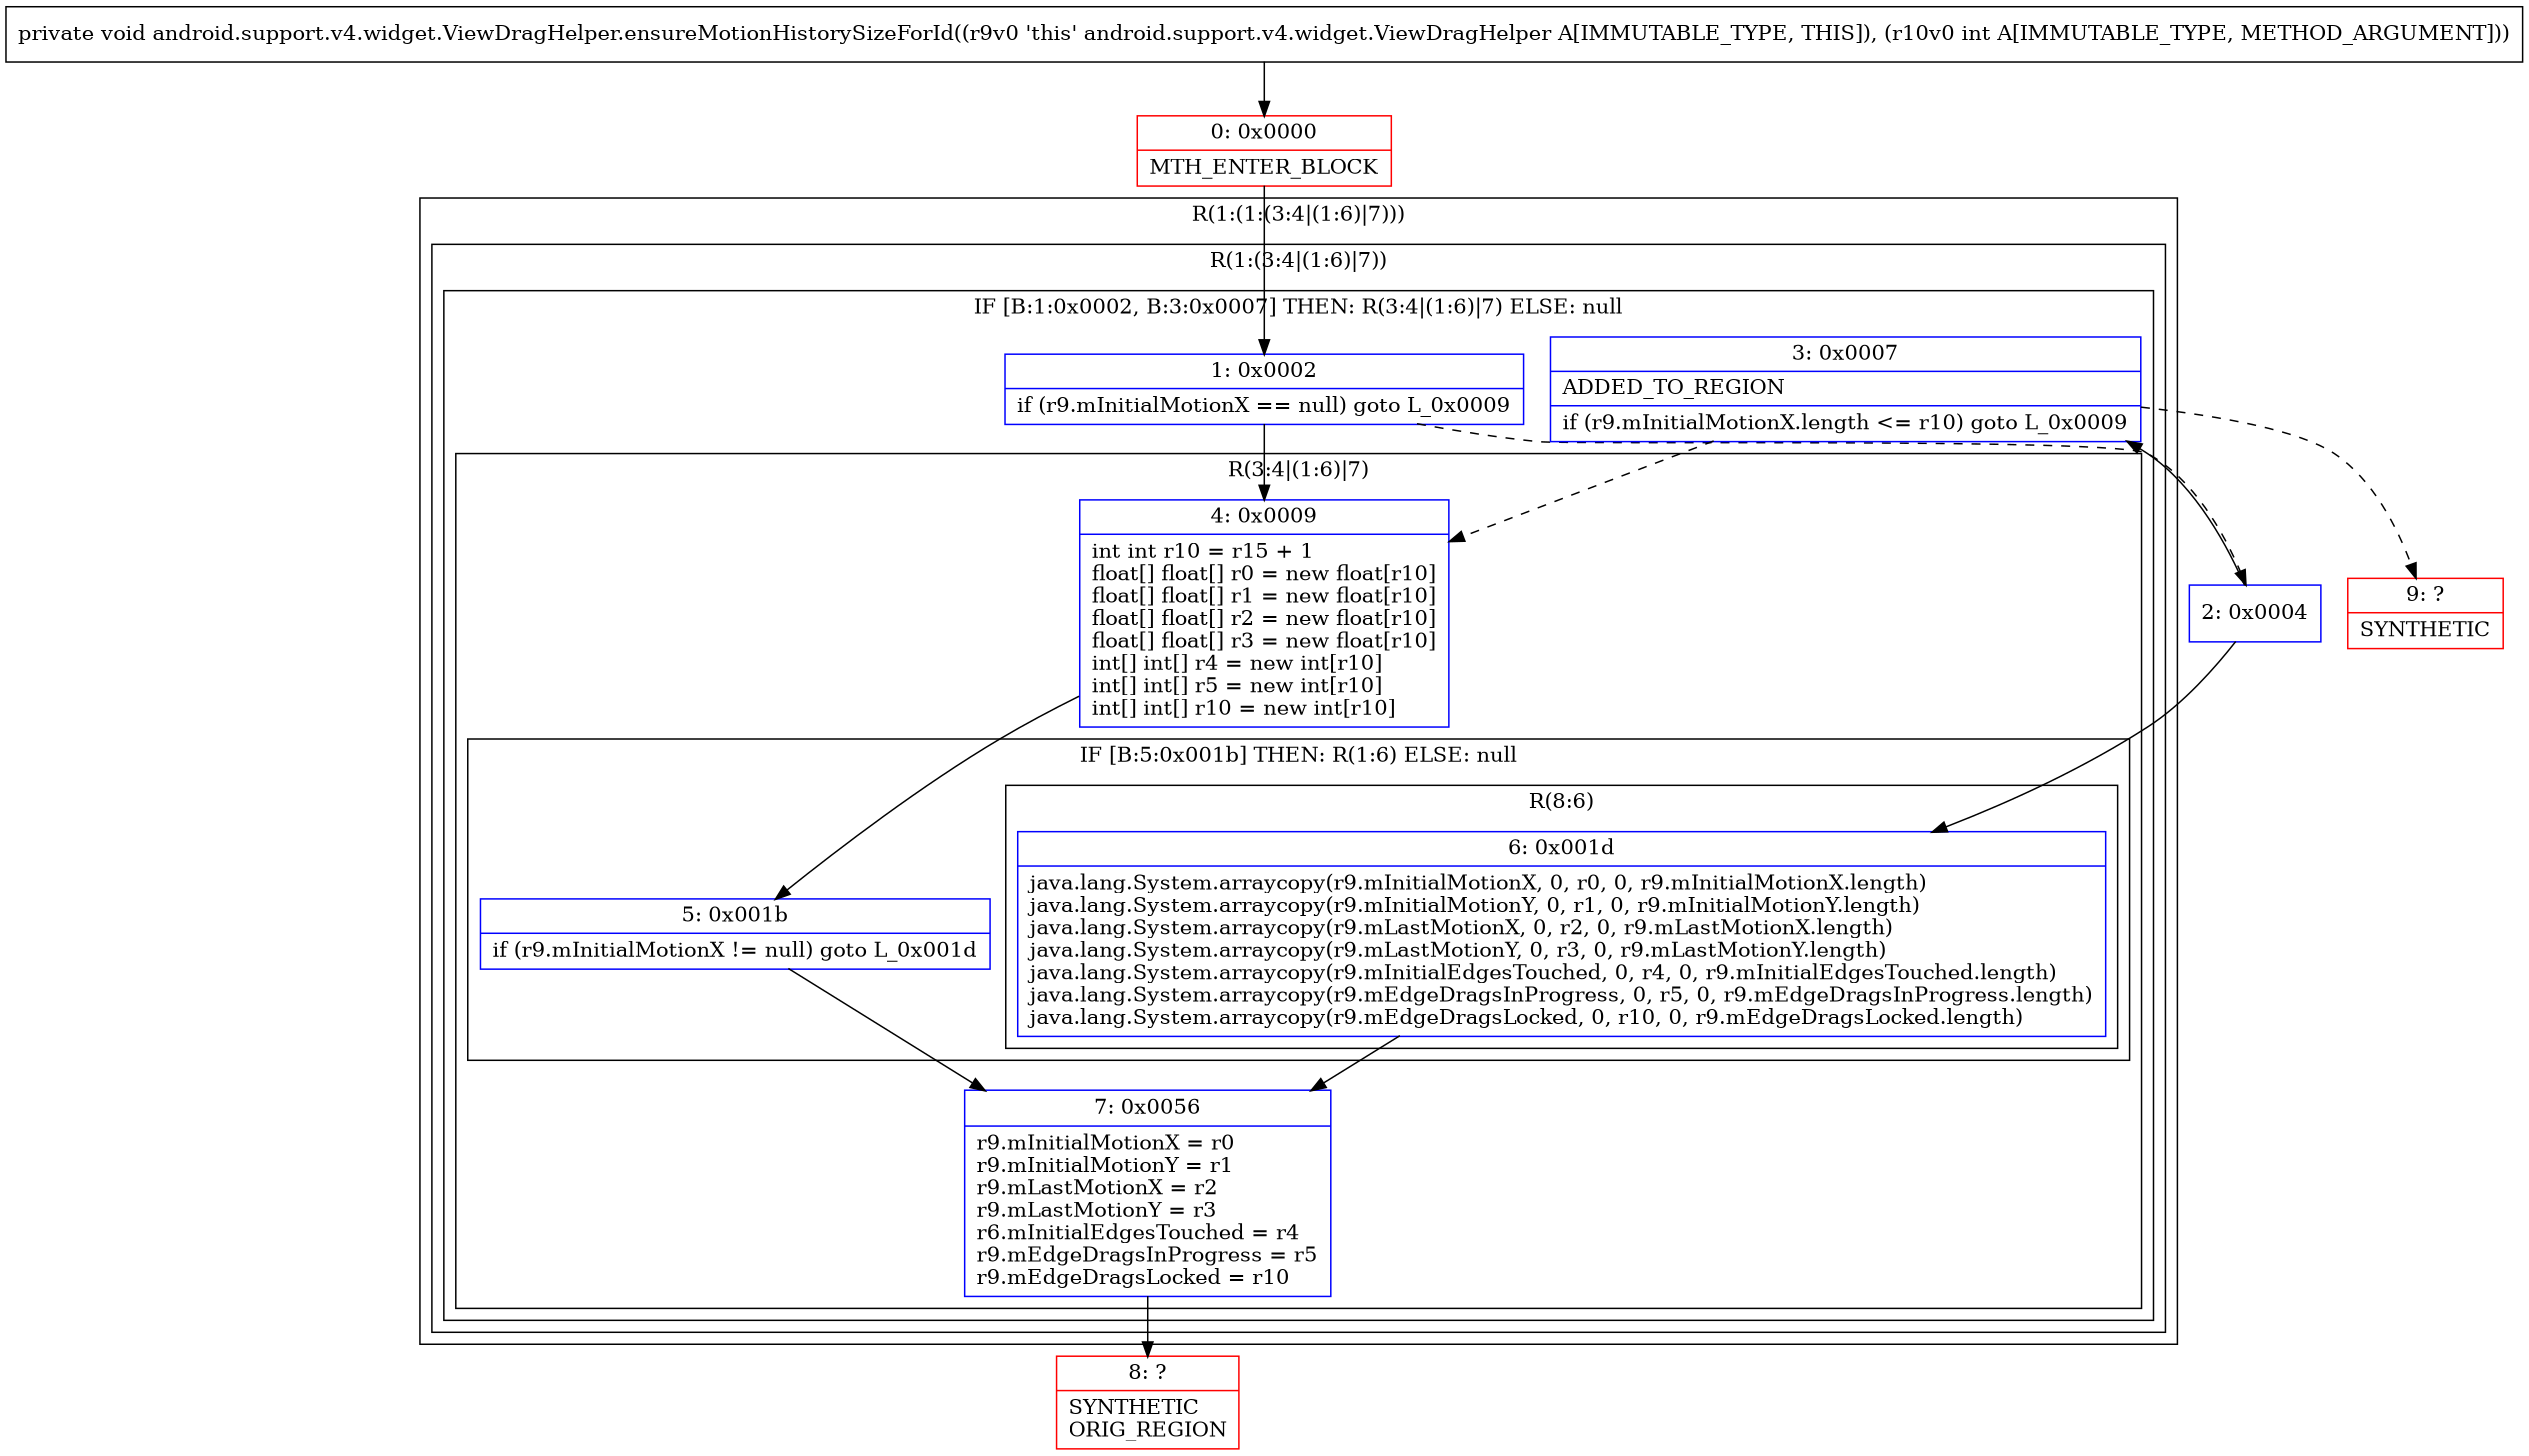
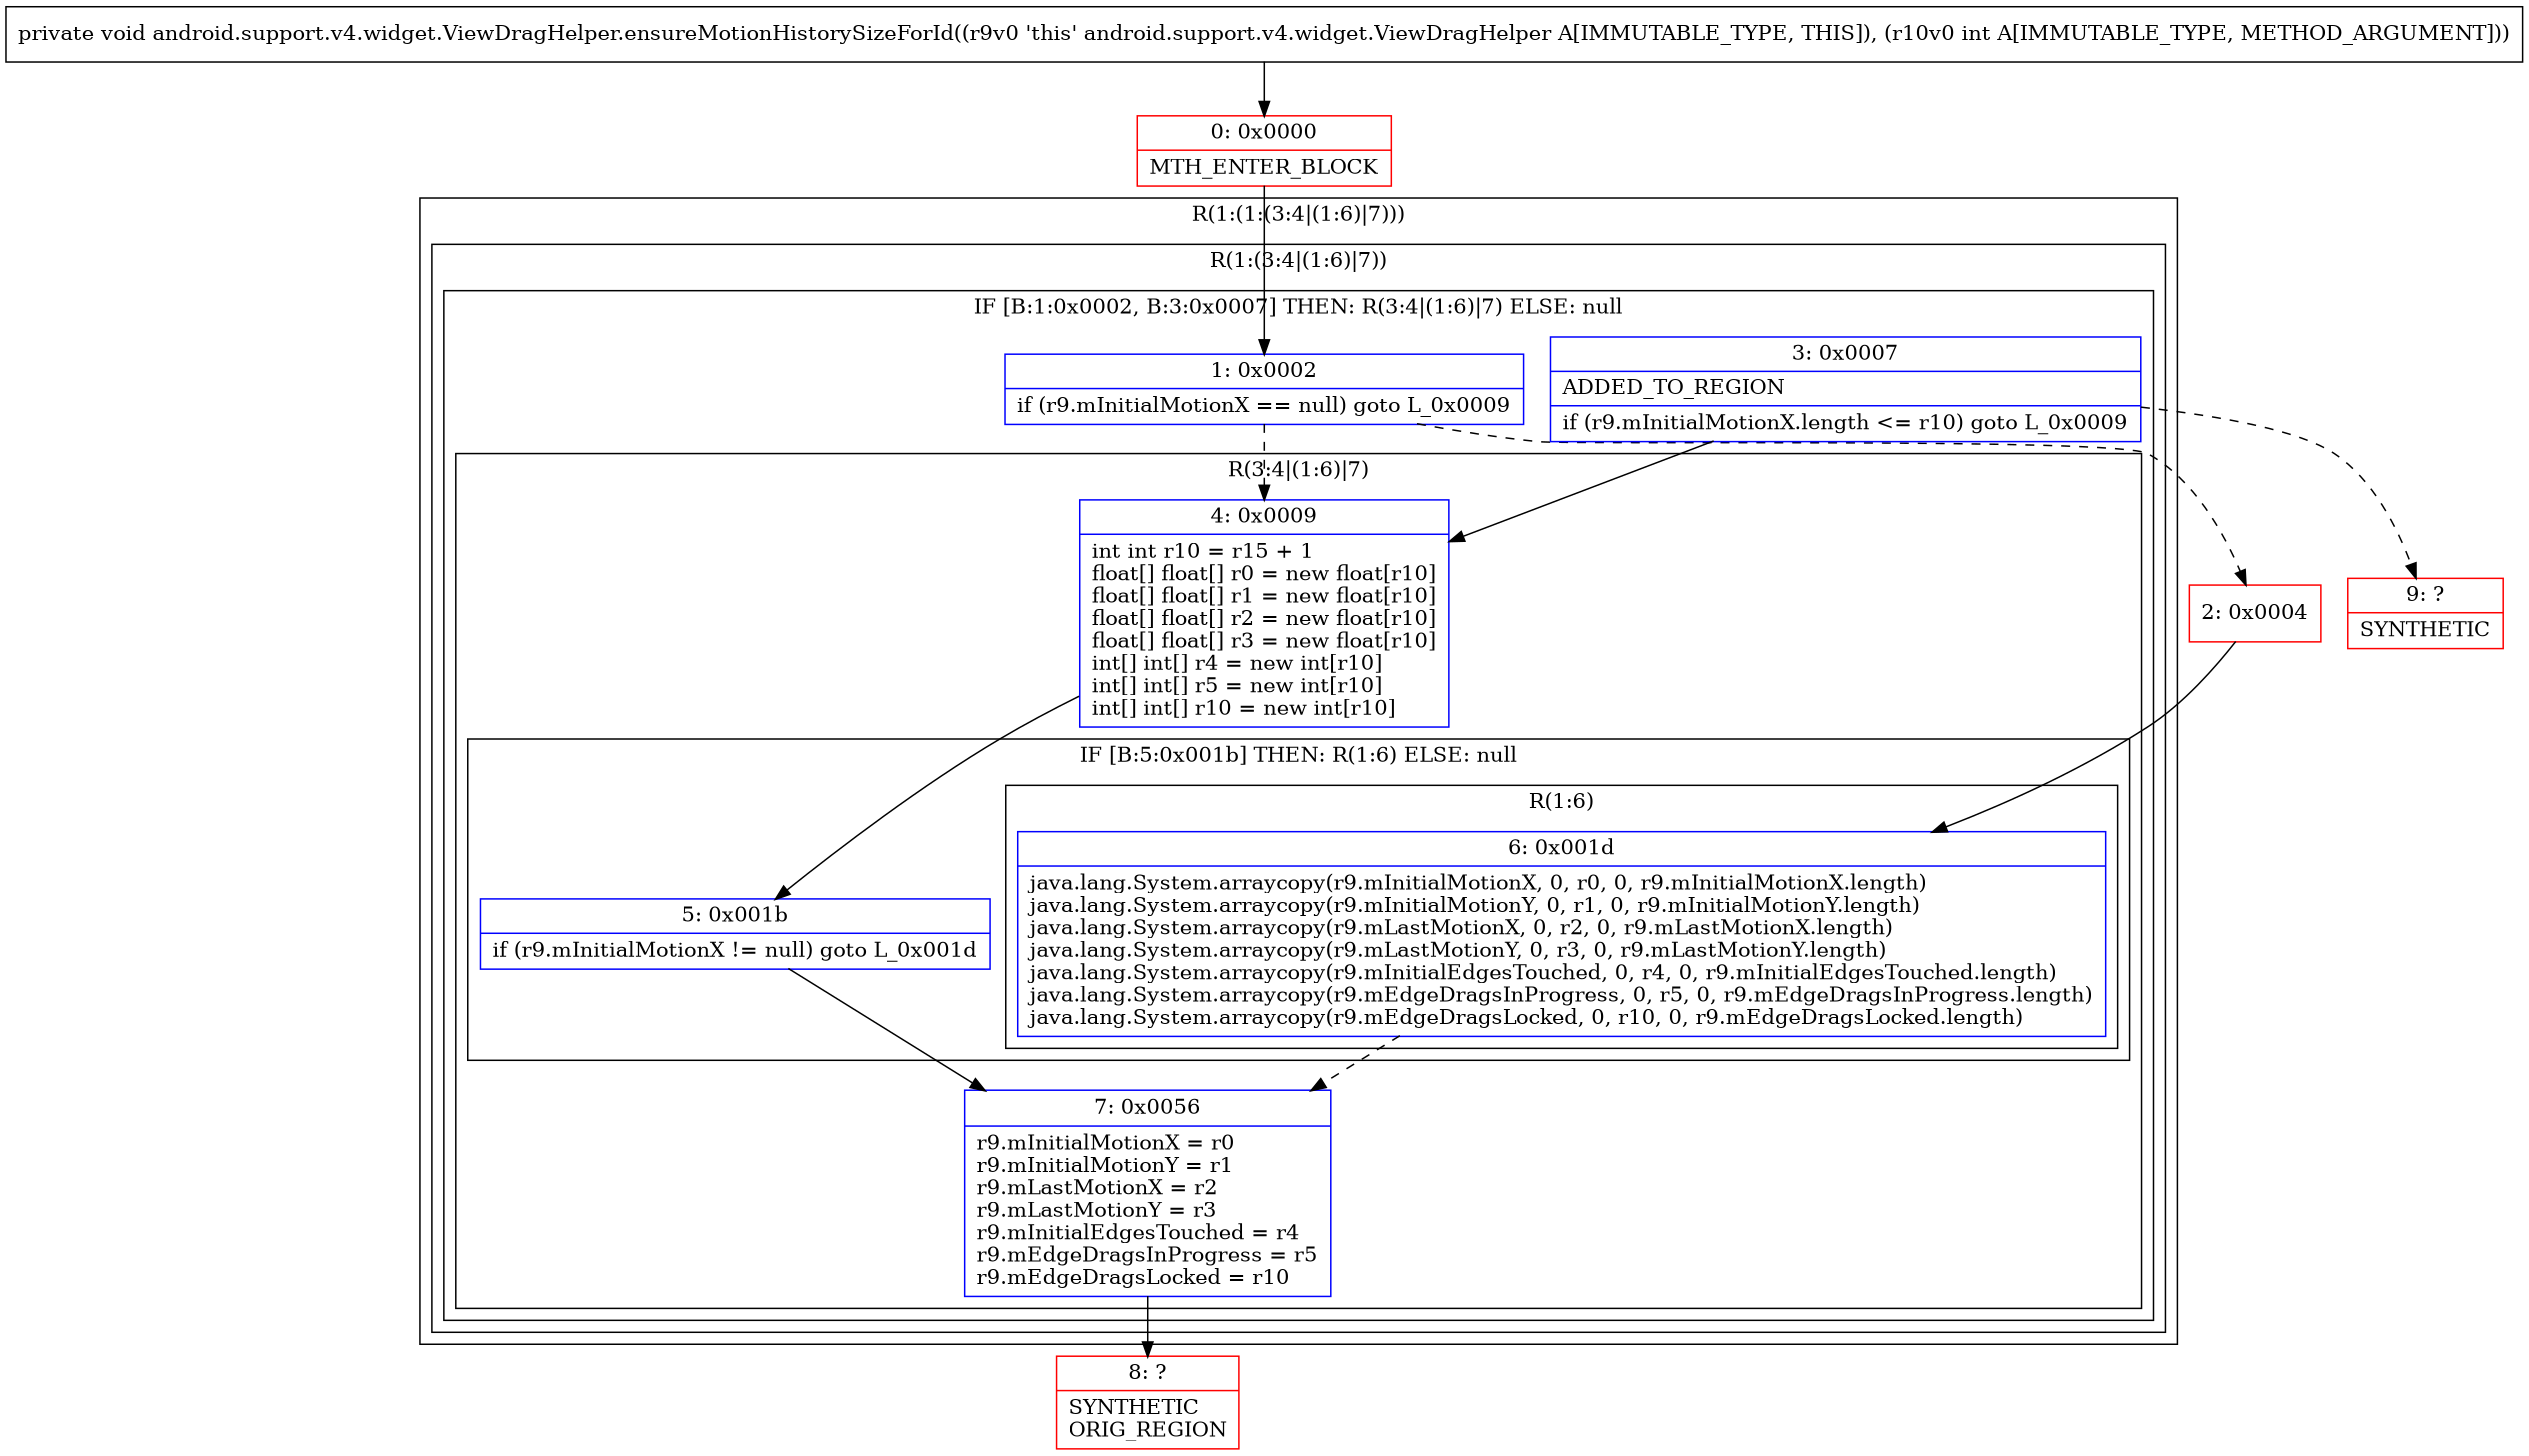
edge "1: 0x0002" -> "4: 0x0009": style solid -> dashed
edge "3: 0x0007" -> "4: 0x0009": style dashed -> solid
edge "2: 0x0004" -> "3: 0x0007": removed
node "2: 0x0004": color blue -> red
cluster "R(8:6)": label "R(8:6)" -> "R(1:6)"
edge "6: 0x001d" -> "7: 0x0056": style solid -> dashed
node "7: 0x0056": text "r6.mInitialEdgesTouched = r4" -> "r9.mInitialEdgesTouched = r4"
